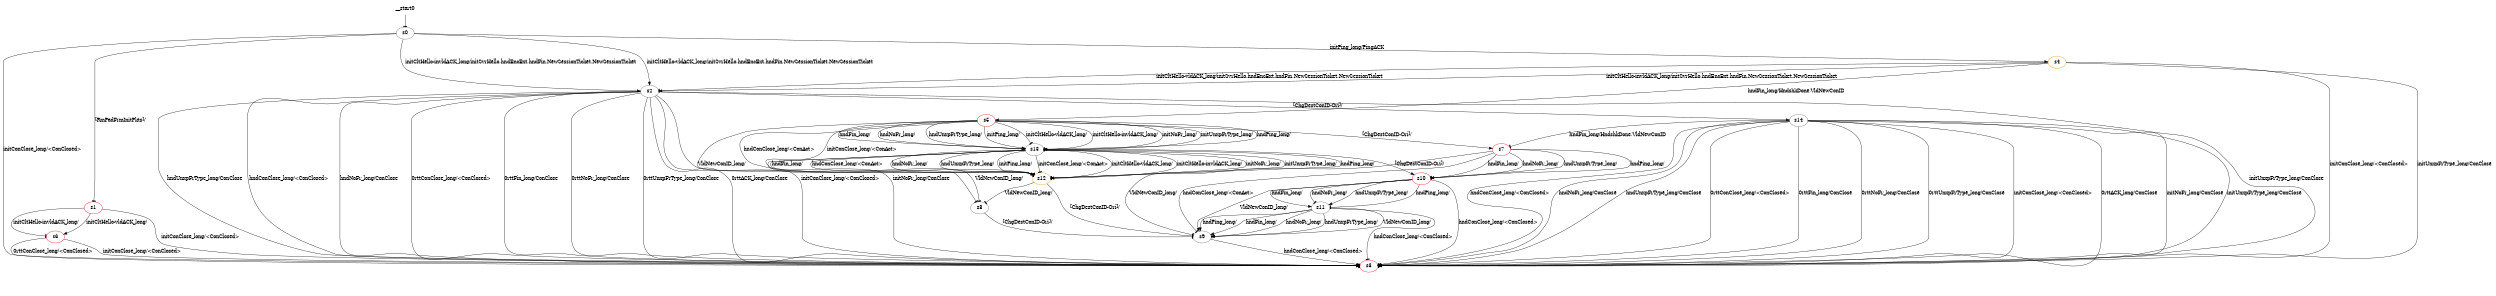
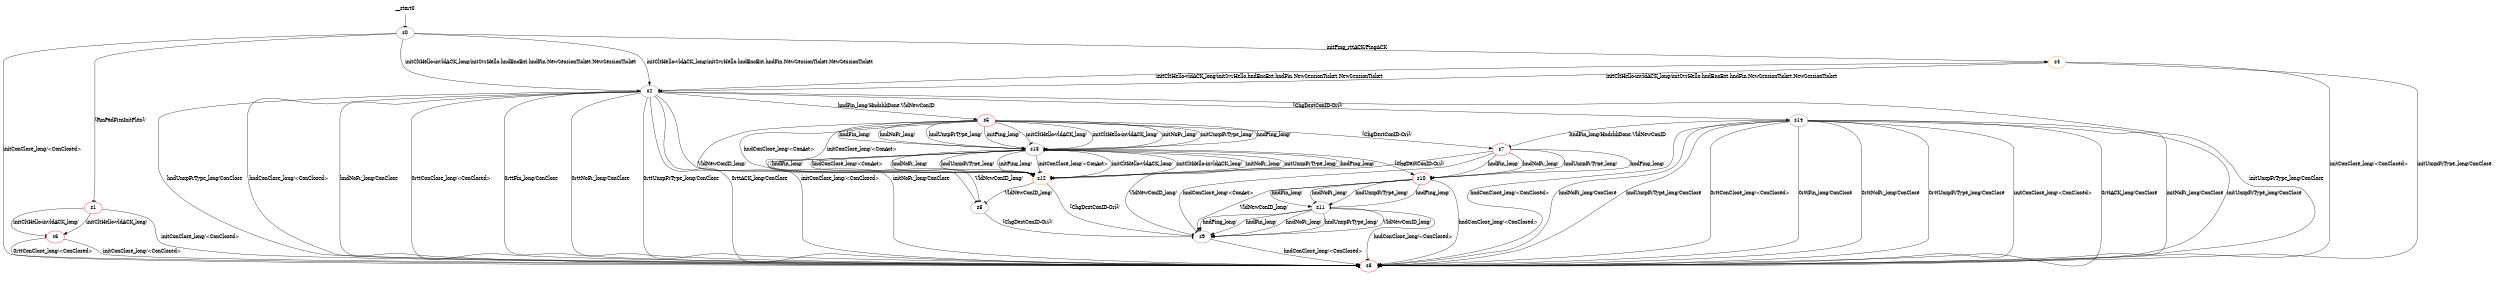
edge "s0" -> "s4": label "initPing_long/PingACK " -> "initPing_rttACK/PingACK "
edge "s4" -> "s5": now "s2" -> "s5"
